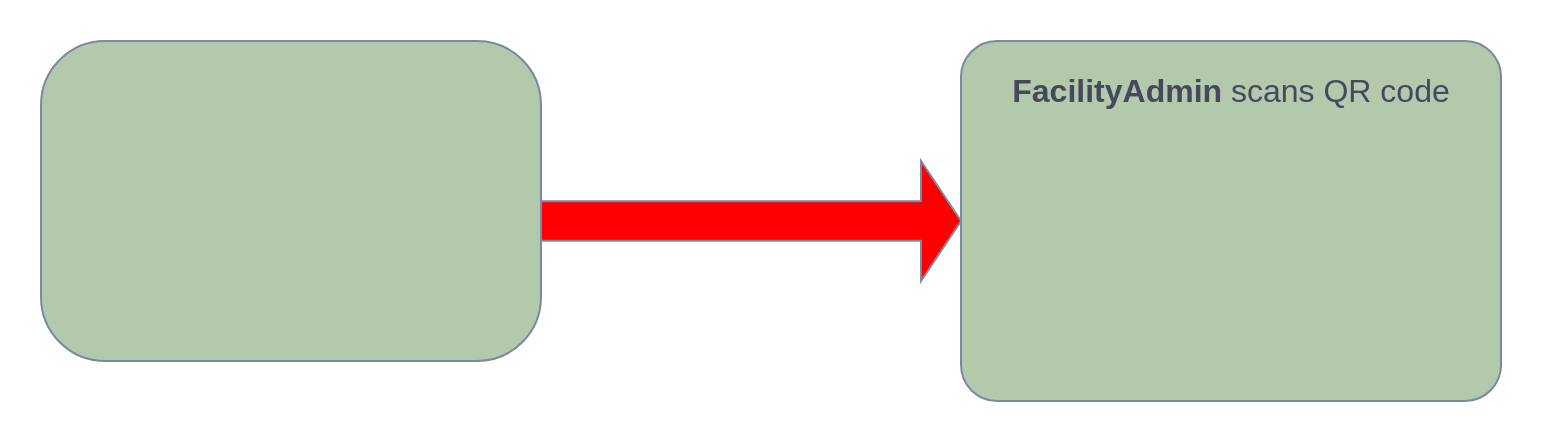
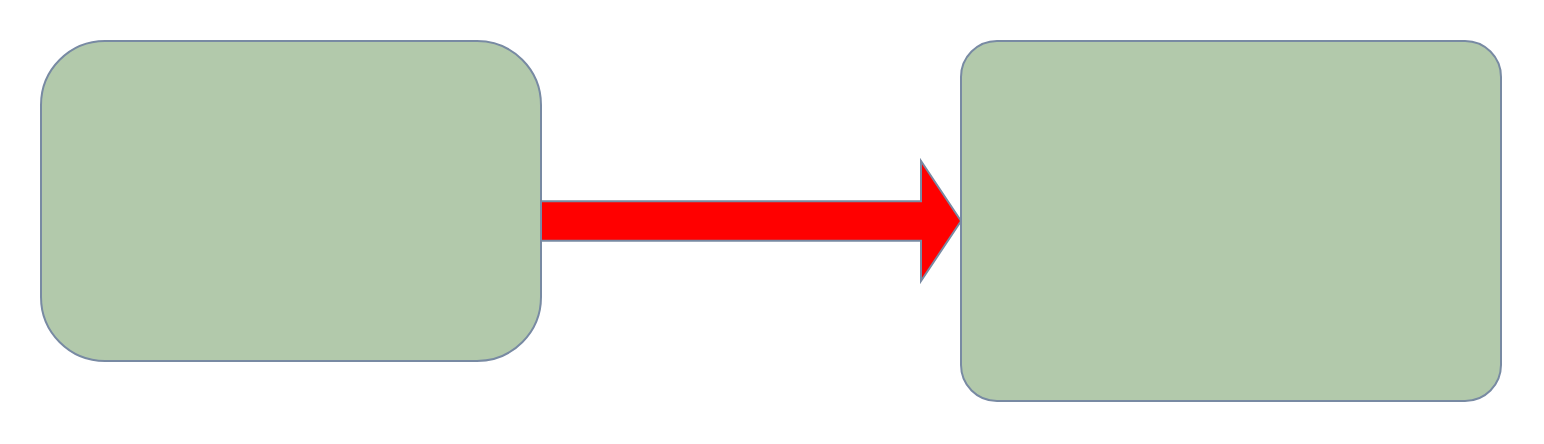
node "FacilityAdmin scans QR code": removed
